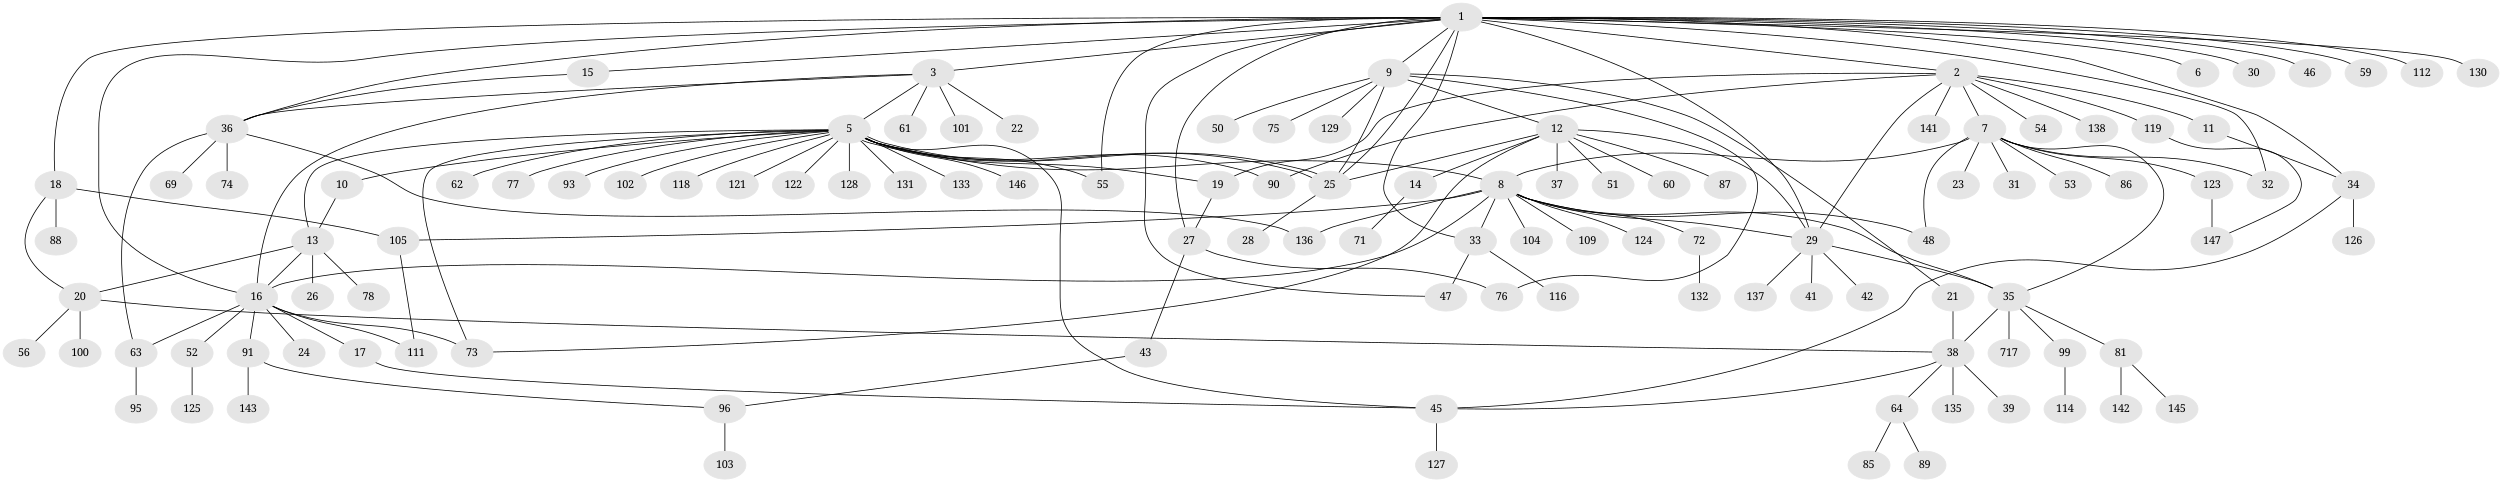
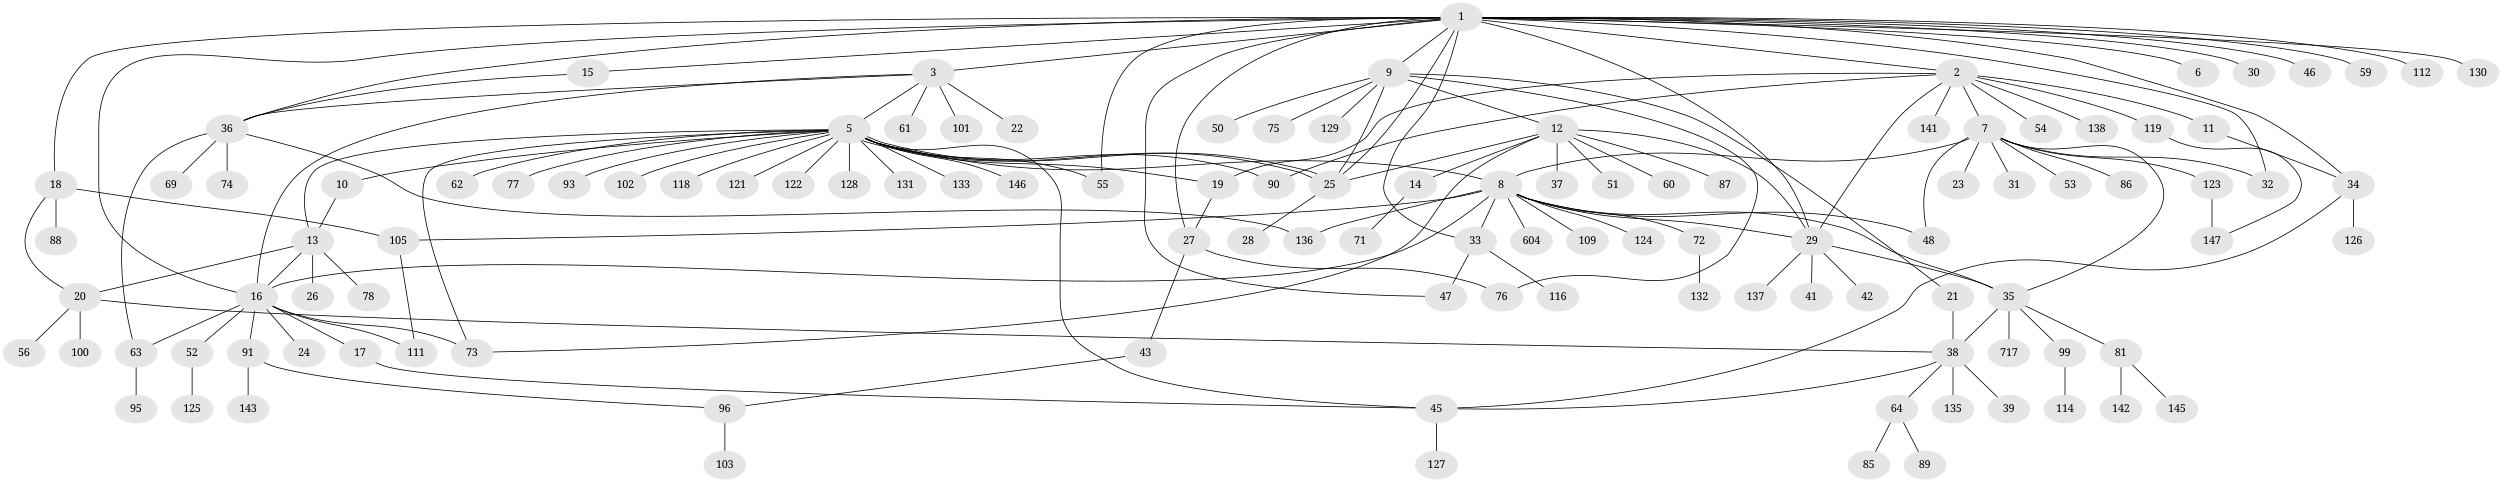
node "104": label "104" -> "604"
